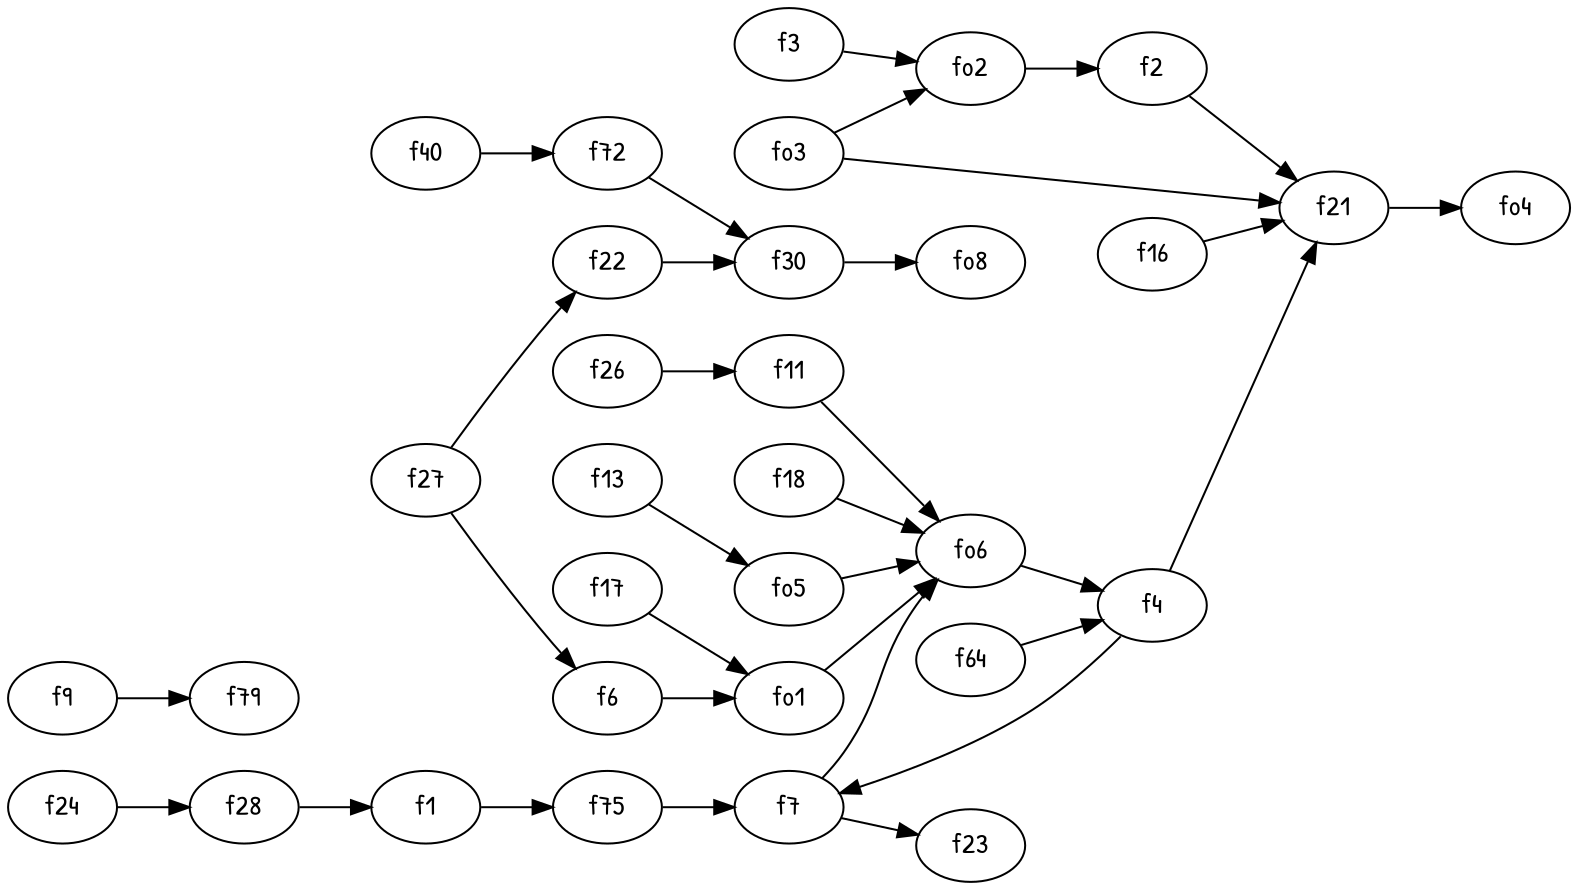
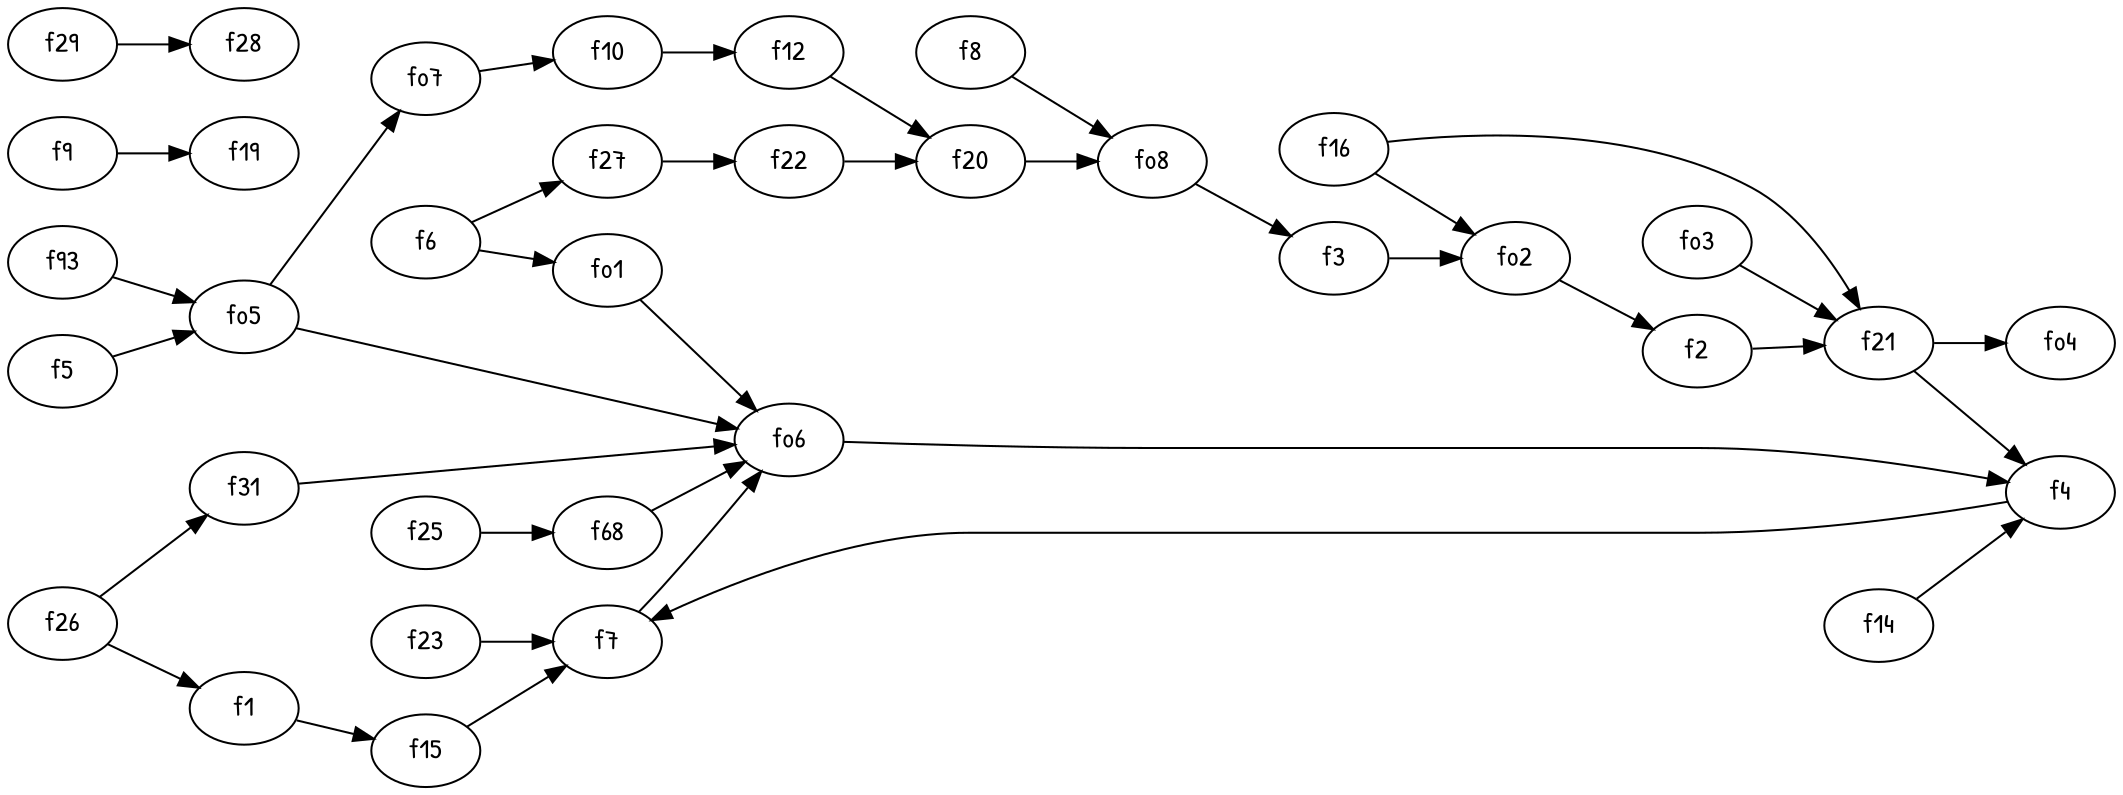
node "f8": added
node "fo7": added
edge "fo3" -> "fo2": now "f16" -> "fo2"
node "f40": label "f40" -> "f10"
node "f72": label "f72" -> "f12"
edge "fo8" -> "f3": added
node "f30": label "f30" -> "f20"
node "f5": added
node "f11": label "f11" -> "f31"
edge "f4" -> "f21": reversed
node "f13": label "f13" -> "f93"
node "f18": label "f18" -> "f68"
node "f25": added
edge "f27" -> "f6": reversed
node "f17": removed
node "f64": label "f64" -> "f14"
node "f79": label "f79" -> "f19"
node "f24": label "f24" -> "f29"
edge "f28" -> "f1": now "f26" -> "f1"
node "f75": label "f75" -> "f15"
edge "f7" -> "f23": reversed
